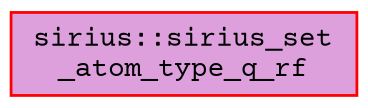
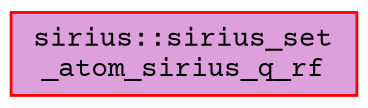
node "sirius::sirius_set _atom_type_q_rf": label "sirius::sirius_set _atom_type_q_rf" -> "sirius::sirius_set _atom_sirius_q_rf"
